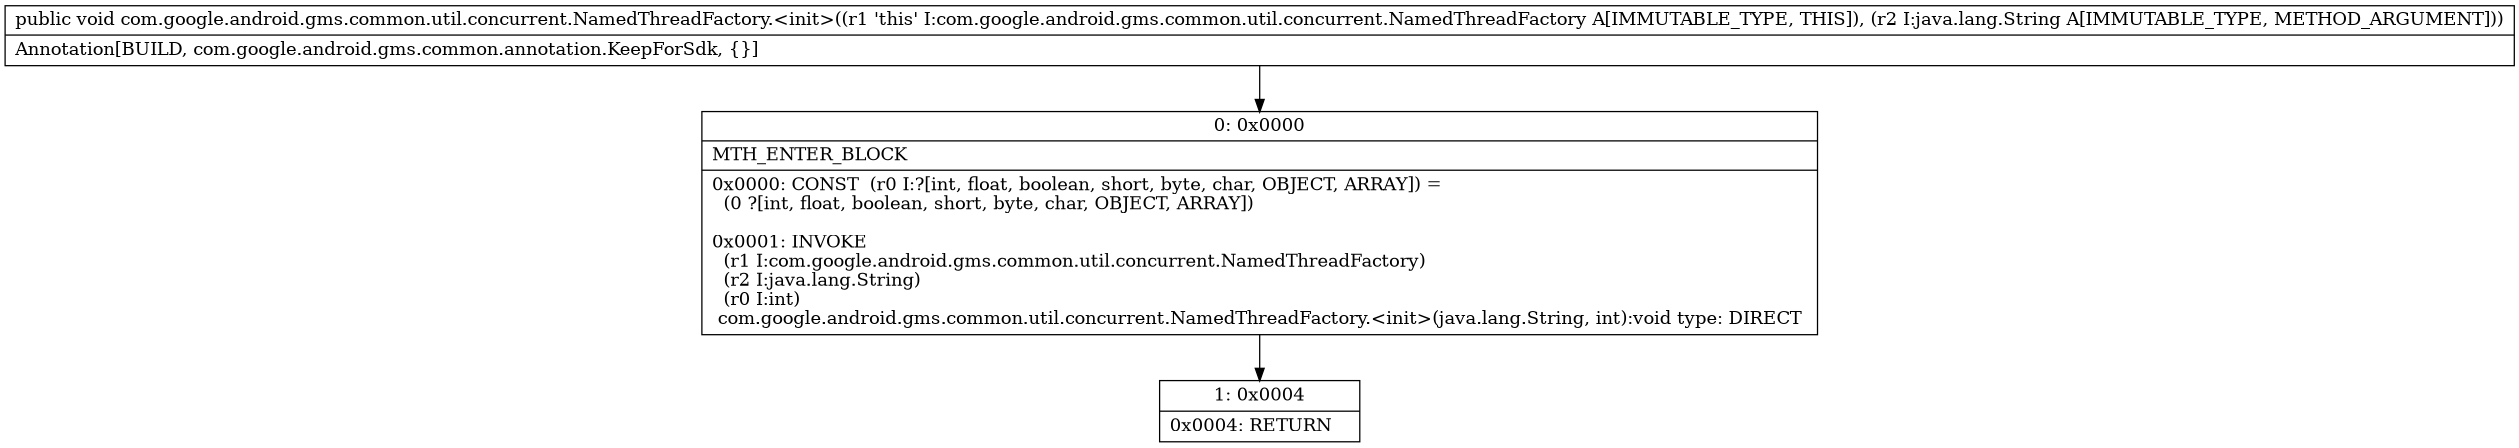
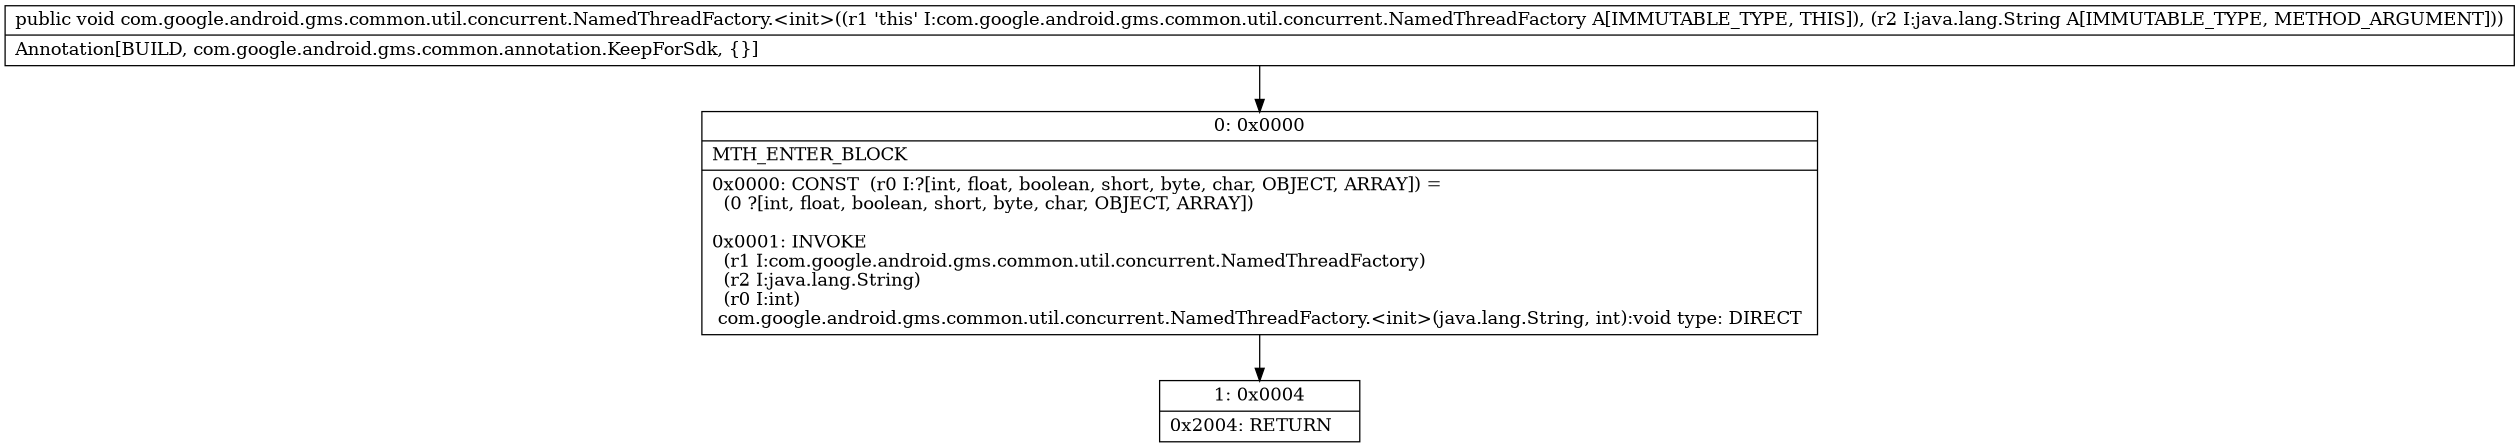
node "1: 0x0004": text "0x0004: RETURN" -> "0x2004: RETURN"
